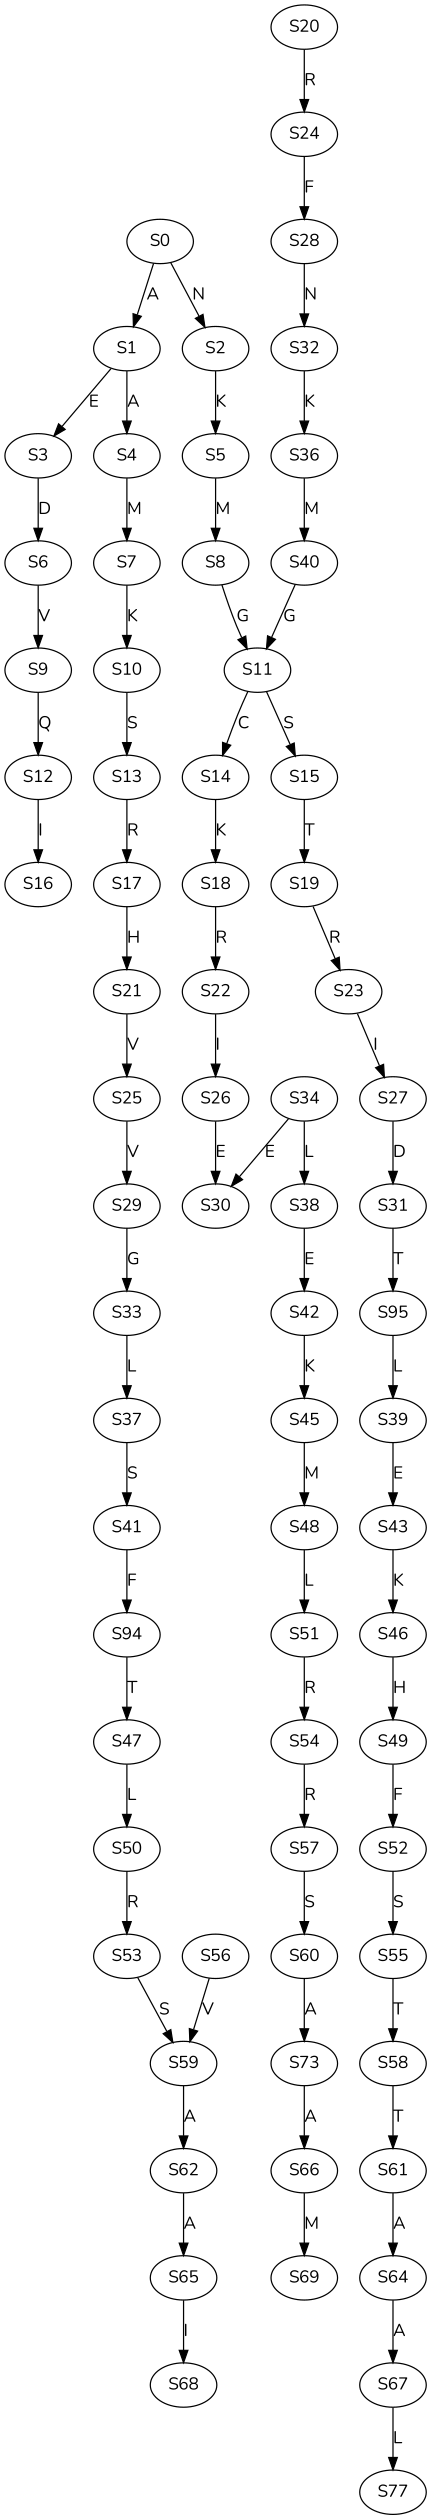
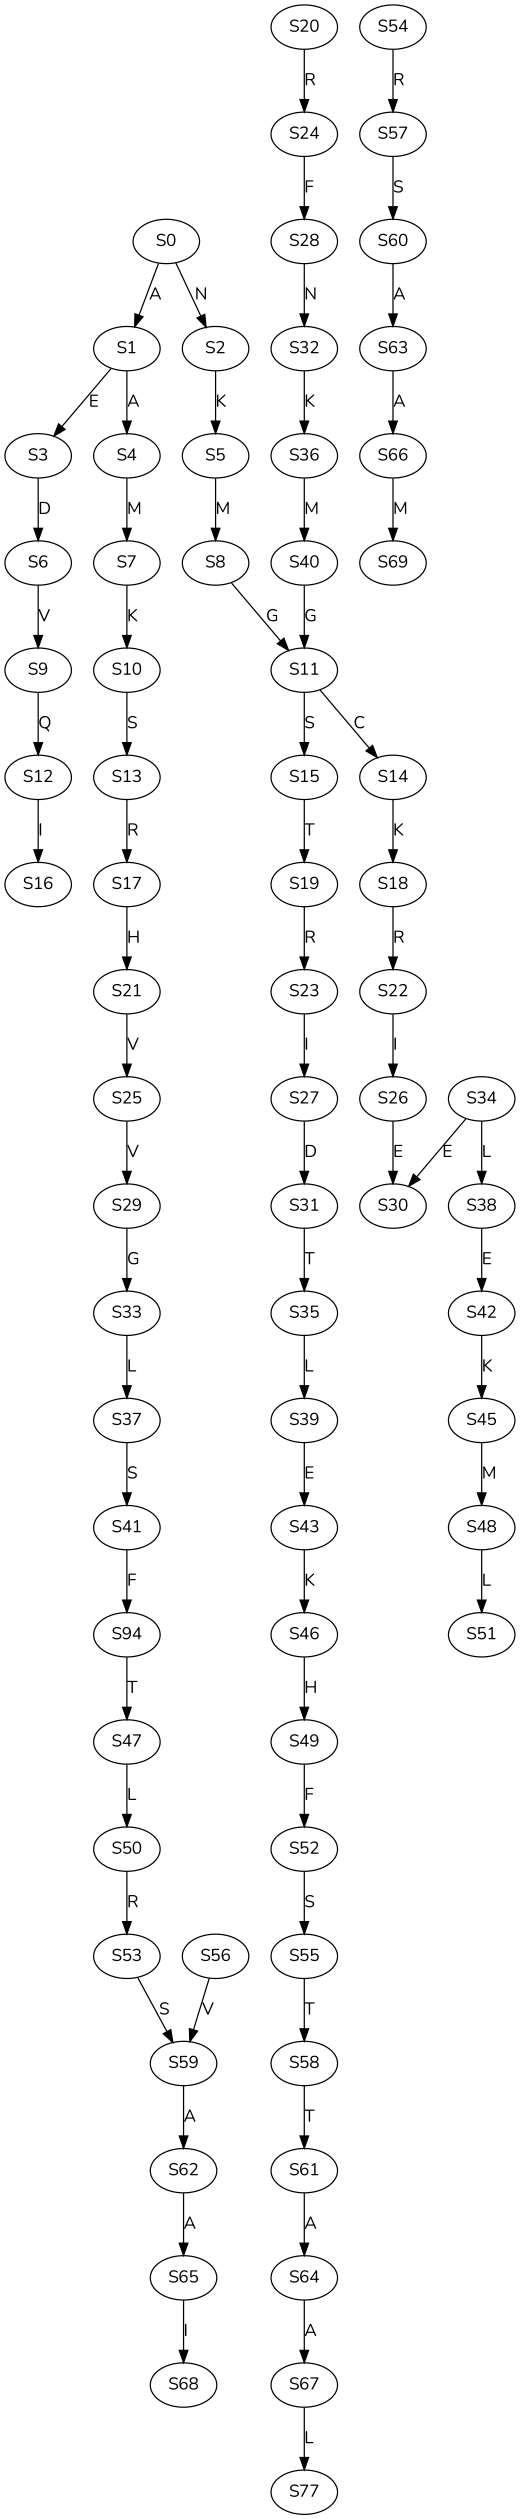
node "S95": label "S95" -> "S35"
edge "S51" -> "S54": removed, label "R"
node "S73": label "S73" -> "S63"
